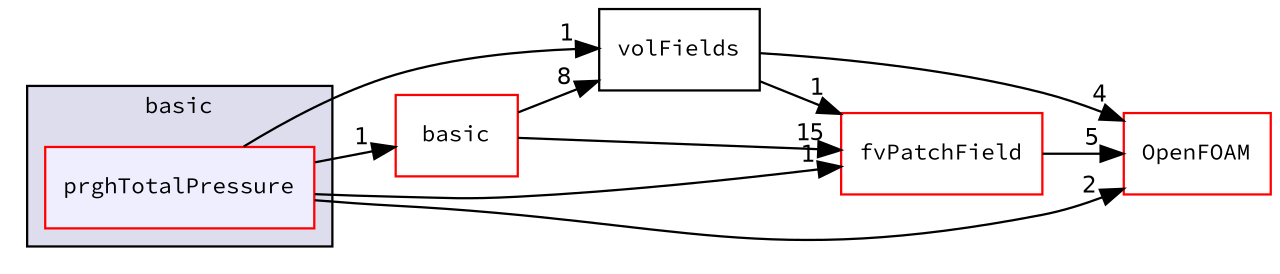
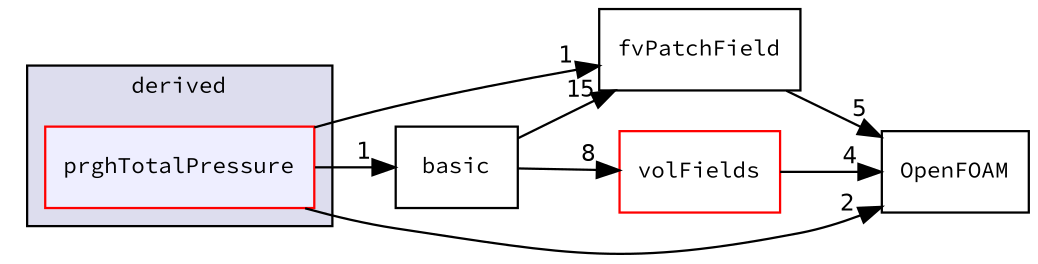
node "volFields": color black -> red
edge "prghTotalPressure" -> "volFields": removed
edge "volFields" -> "fvPatchField": removed
cluster "basic": label "basic" -> "derived"
node "basic": color red -> black
node "fvPatchField": color red -> black
node "OpenFOAM": color red -> black
